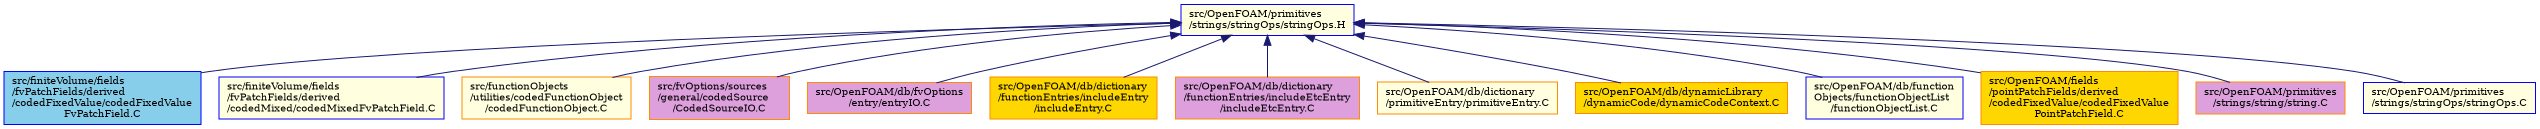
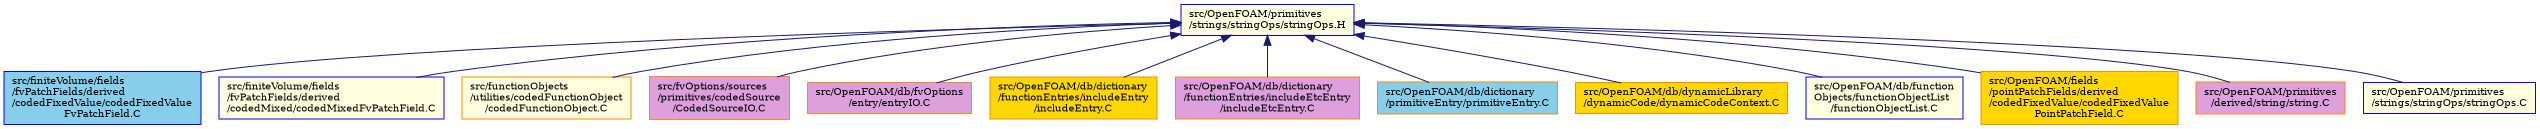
node "src/fvOptions/sources /general/codedSource /CodedSourceIO.C": label "src/fvOptions/sources /general/codedSource /CodedSourceIO.C" -> "src/fvOptions/sources /primitives/codedSource /CodedSourceIO.C"
node "src/OpenFOAM/db/dictionary /primitiveEntry/primitiveEntry.C": fillcolor lightyellow -> skyblue
node "src/OpenFOAM/primitives /strings/string/string.C": label "src/OpenFOAM/primitives /strings/string/string.C" -> "src/OpenFOAM/primitives /derived/string/string.C"
